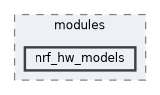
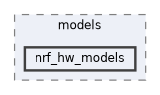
cluster "modules": label "modules" -> "models"
